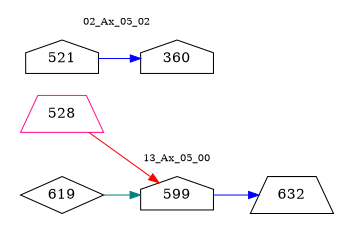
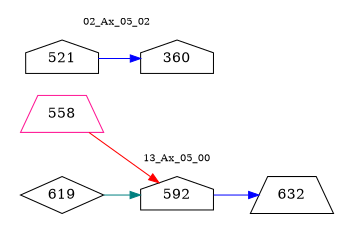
node "528": label "528" -> "558"
node "599": label "599" -> "592"
